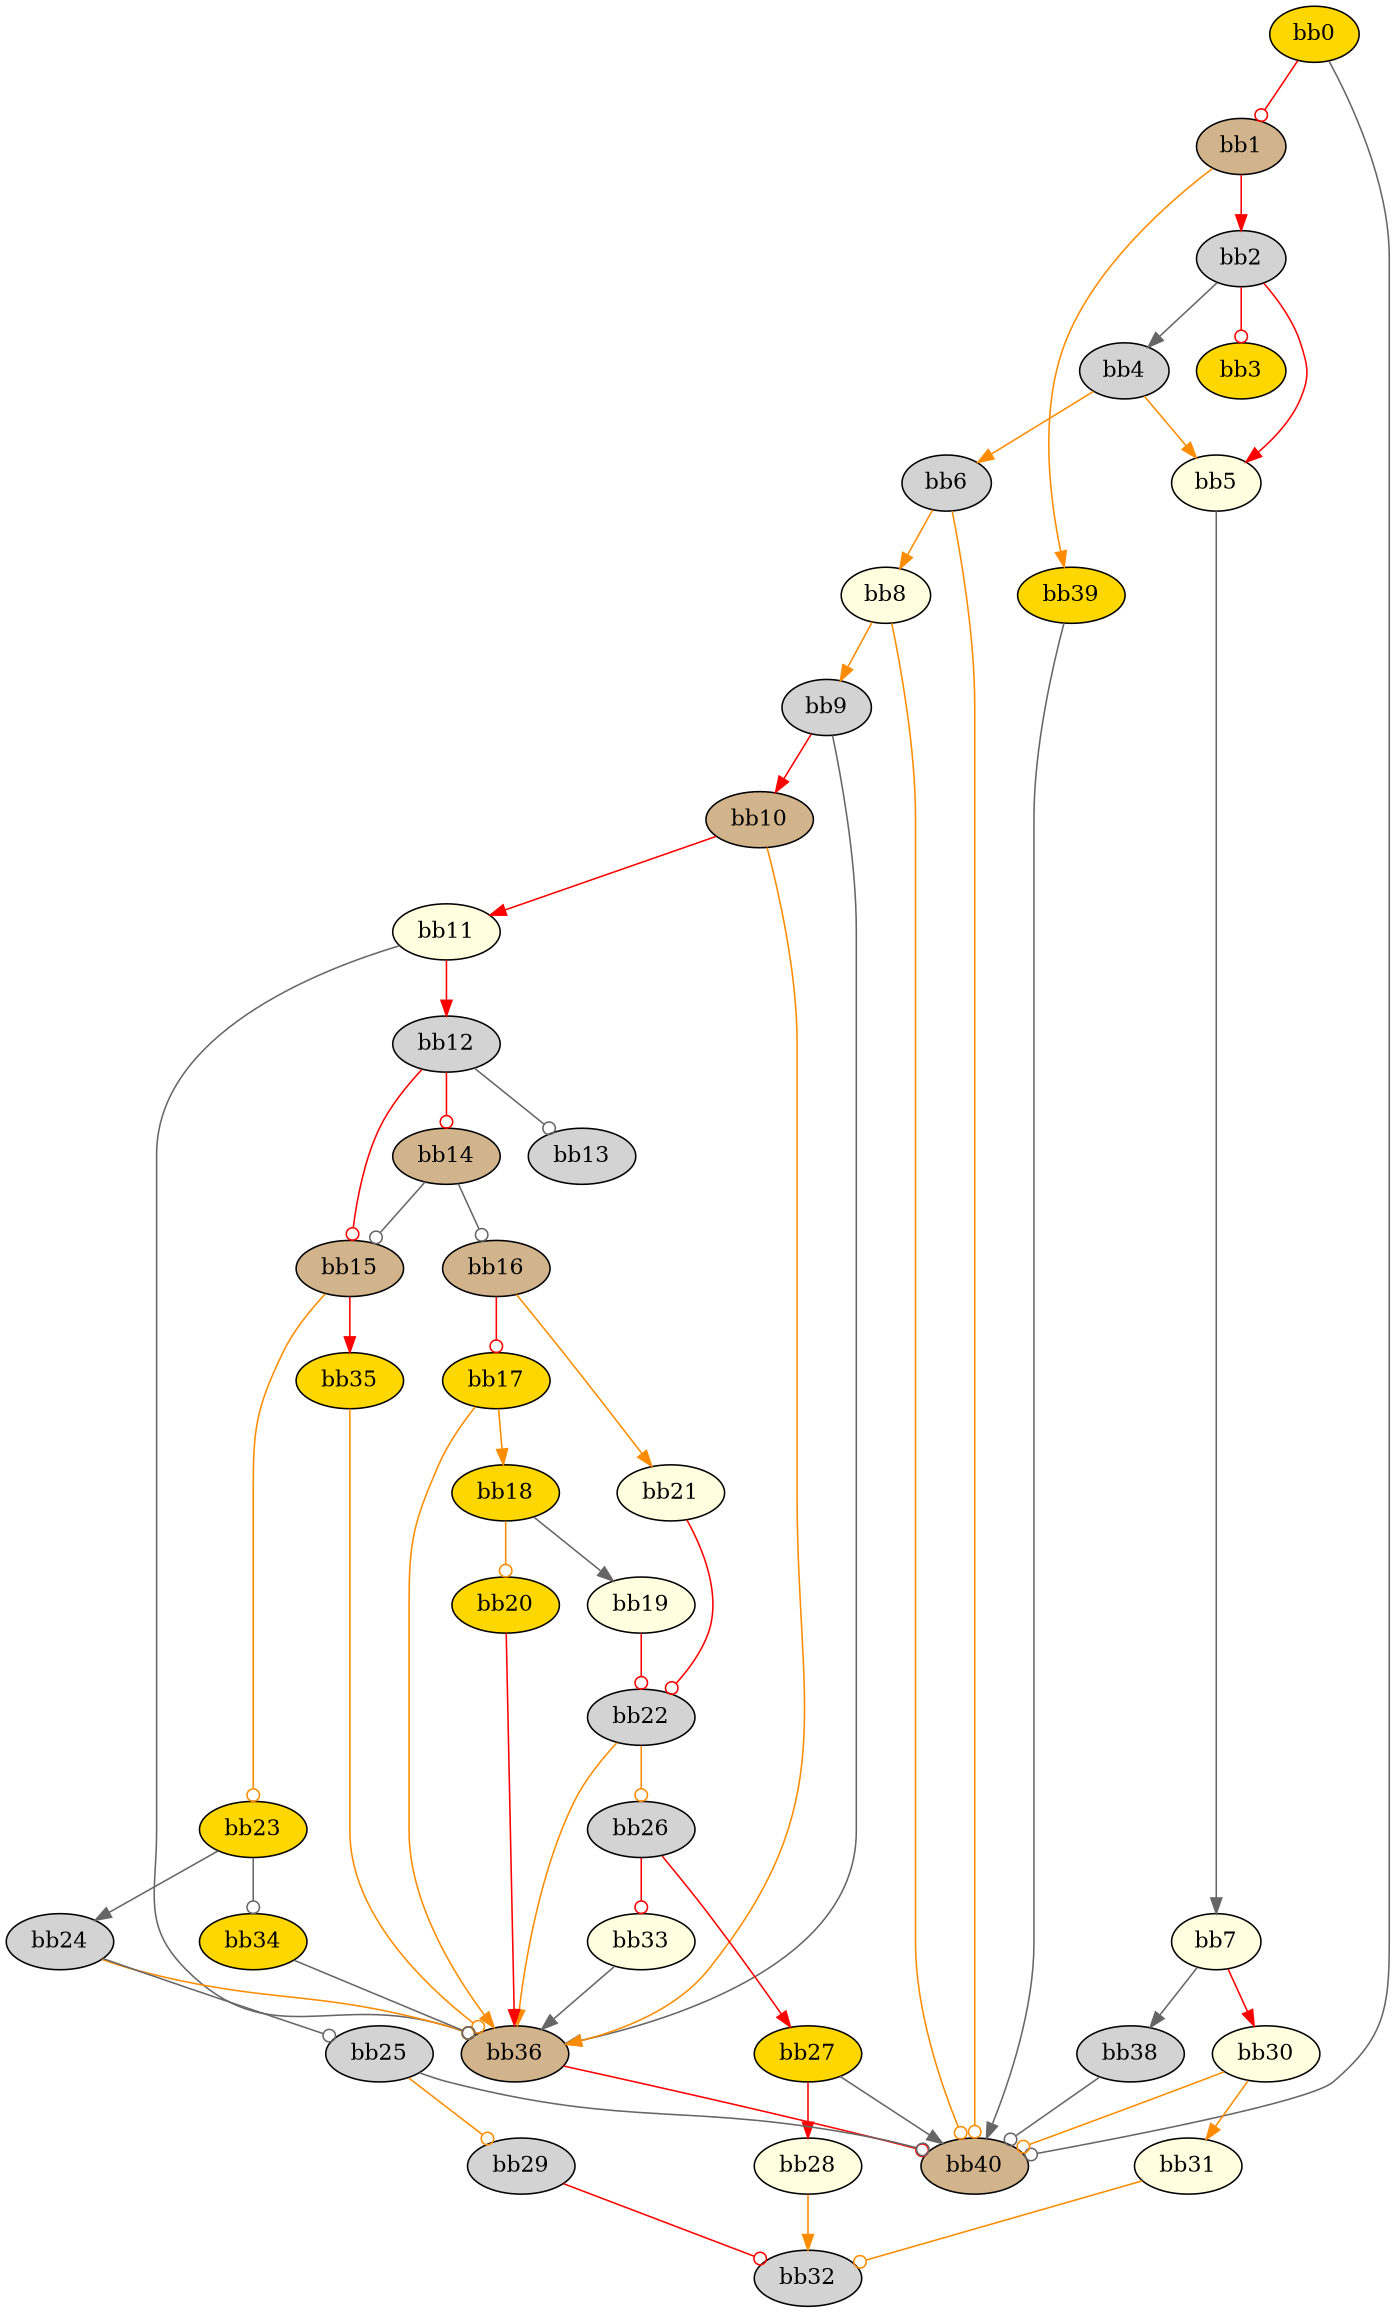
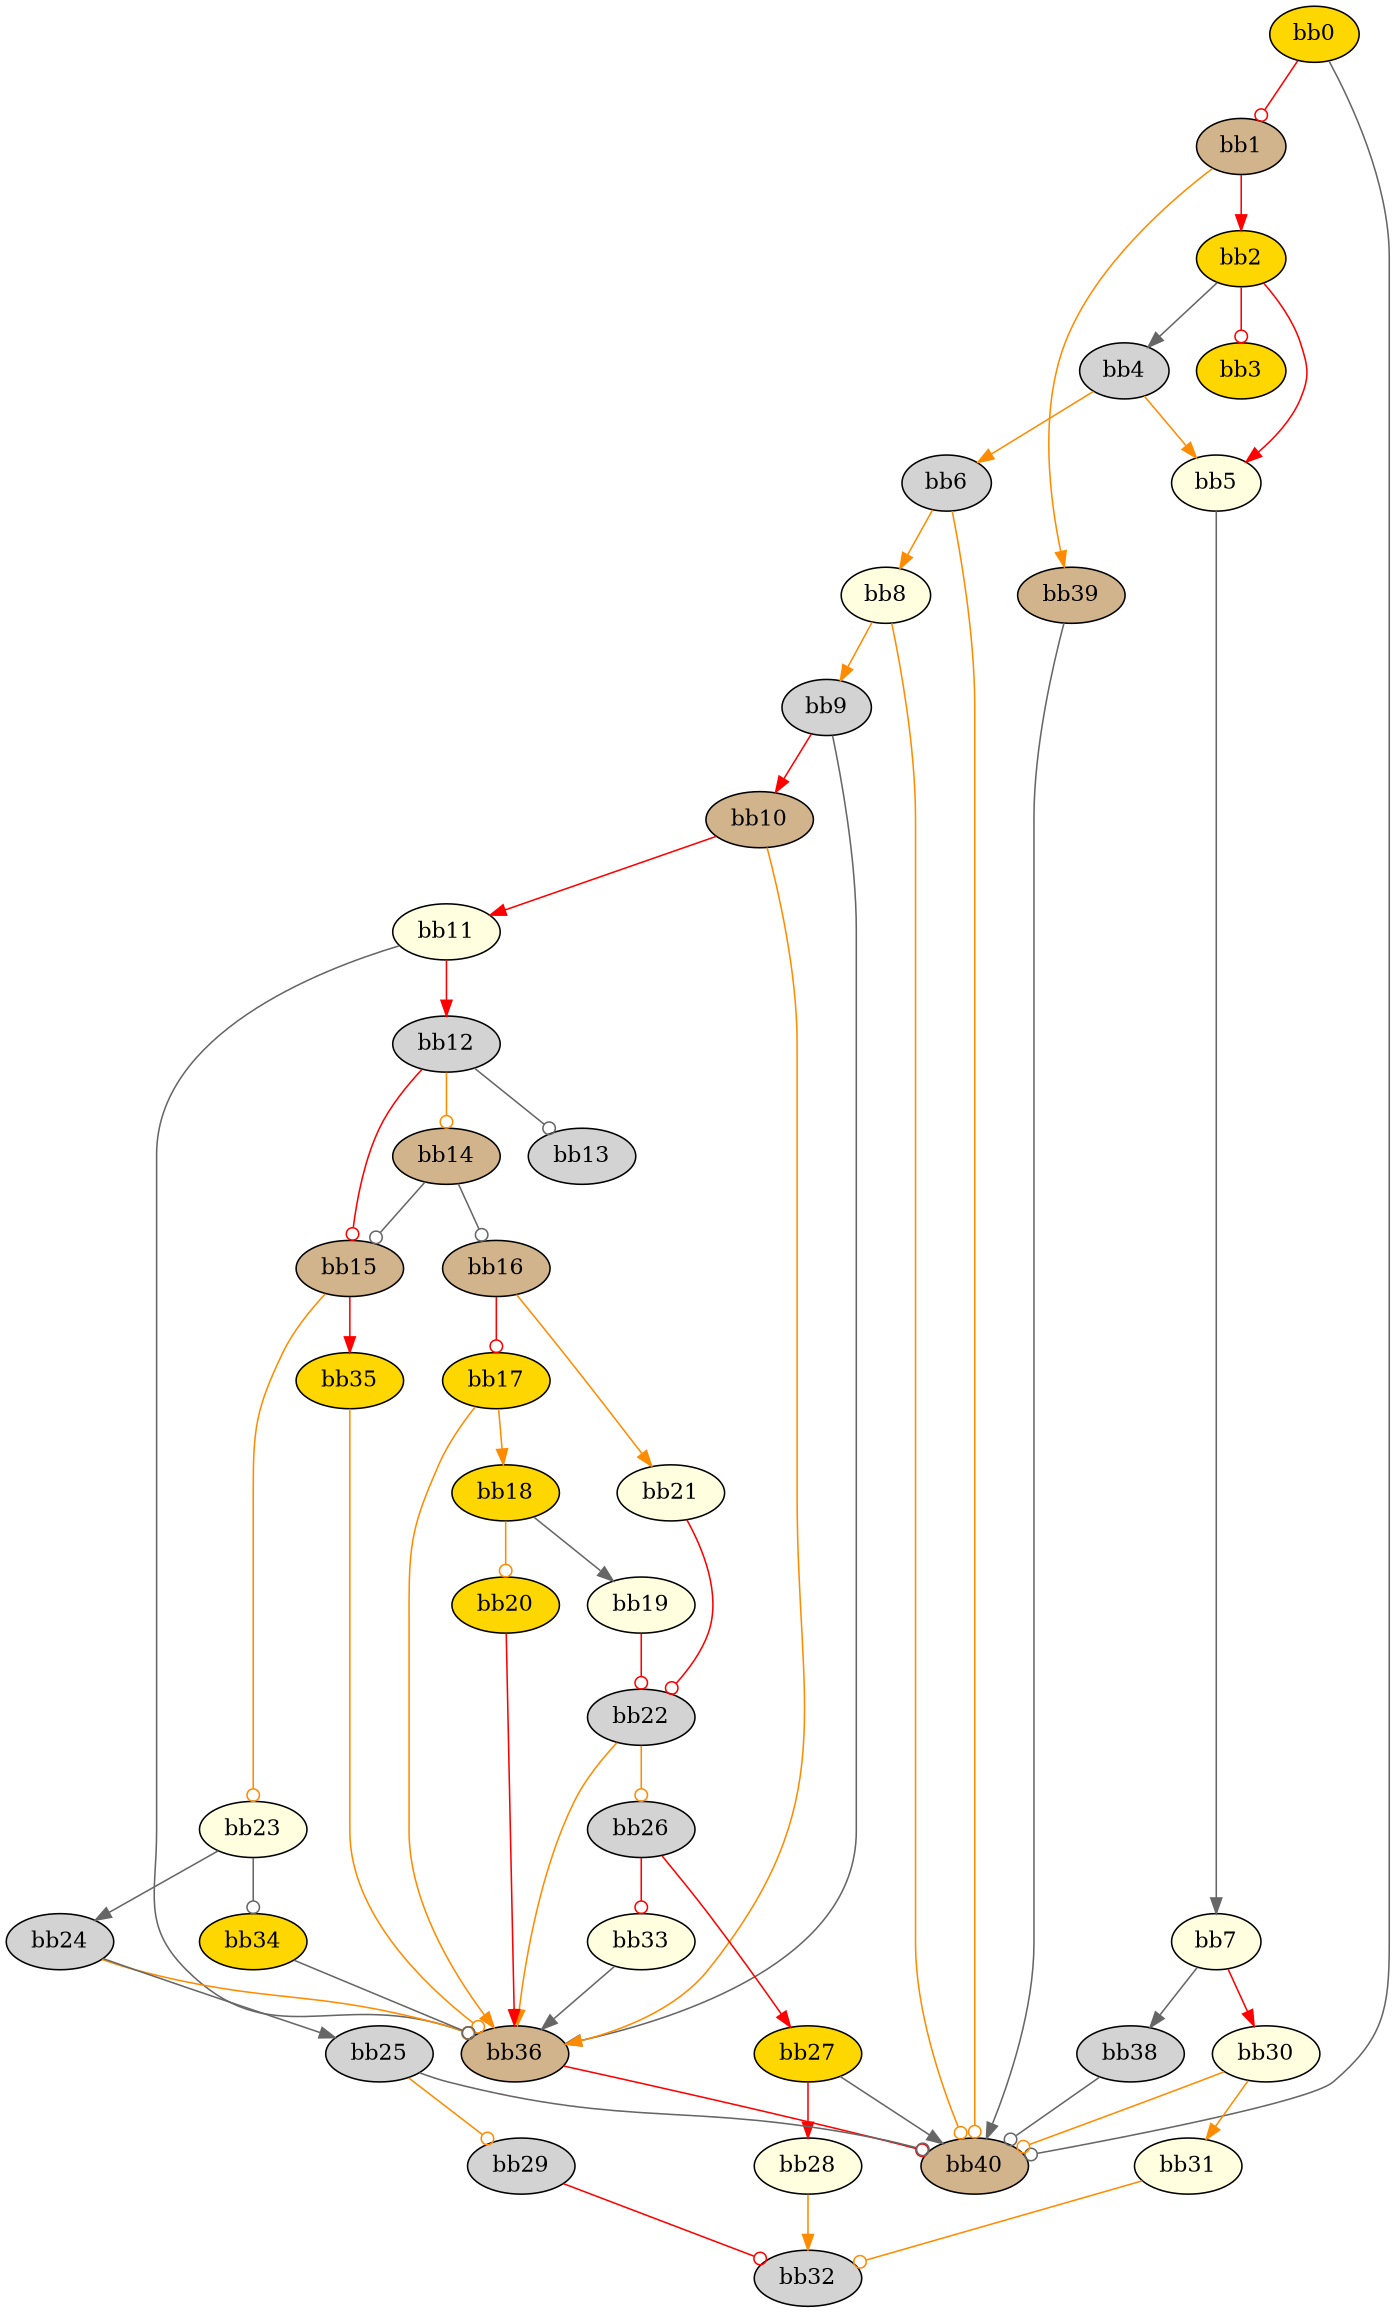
node "bb2": fillcolor lightgrey -> gold
node "bb39": fillcolor gold -> tan
edge "bb12" -> "bb14": color red -> darkorange
node "bb23": fillcolor gold -> lightyellow
edge "bb24" -> "bb25": arrowhead odot -> normal
